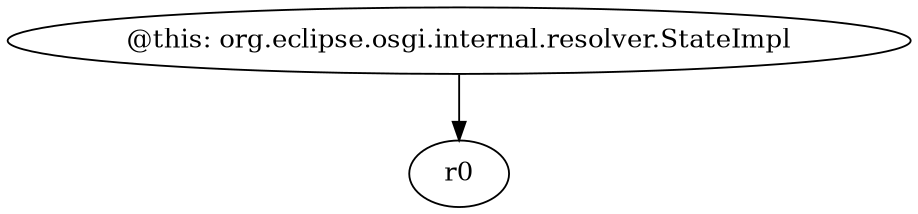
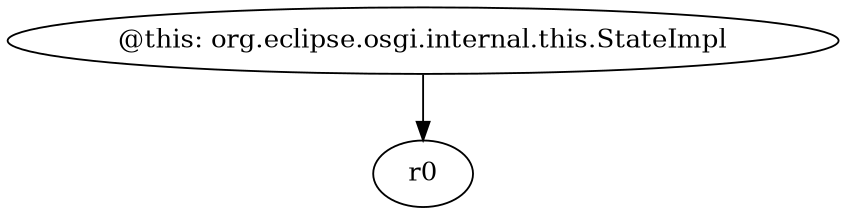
node "@this: org.eclipse.osgi.internal.resolver.StateImpl": label "@this: org.eclipse.osgi.internal.resolver.StateImpl" -> "@this: org.eclipse.osgi.internal.this.StateImpl"
